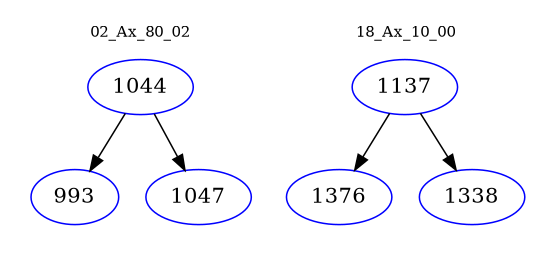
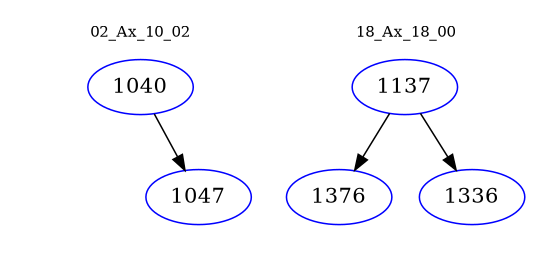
cluster "02_Ax_80_02": label "02_Ax_80_02" -> "02_Ax_10_02"
cluster "18_Ax_10_00": label "18_Ax_10_00" -> "18_Ax_18_00"
node "1044": label "1044" -> "1040"
node "993": removed
node "1338": label "1338" -> "1336"
